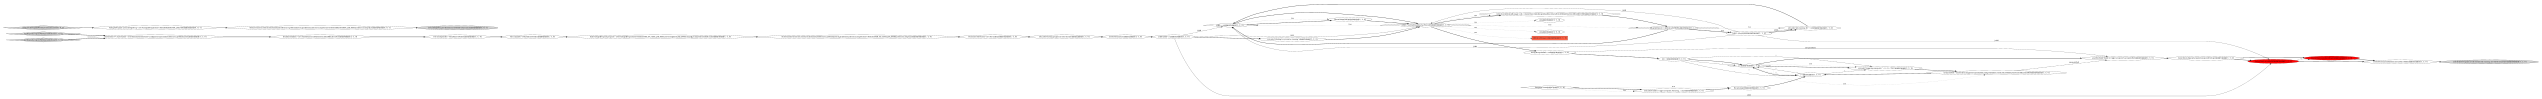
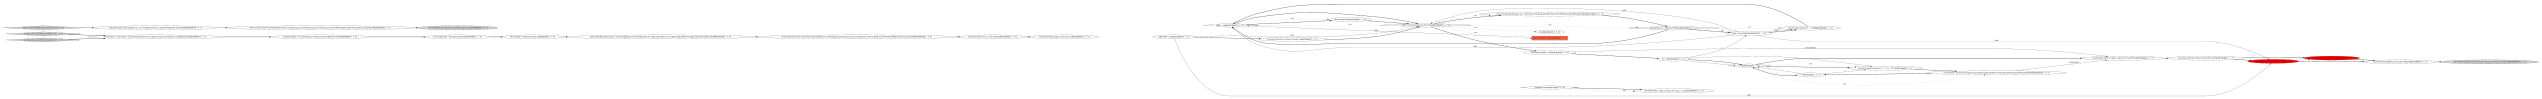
node "jobs@@@28@@@['1', '1', '0']": removed
edge "JobID jobId = null@@@24@@@['1', '1', '0']" -> "jobId == null@@@35@@@['1', '1', '0']": now "JobStatusMessage job@@@28@@@['0', '1', '0']" -> "jobId == null@@@35@@@['1', '1', '0']"
node "invokeThread.start()@@@23@@@['1', '1', '0']": removed
edge "int i = 0@@@40@@@['1', '1', '0']" -> "i++@@@42@@@['1', '1', '0']": now "int i = 0@@@40@@@['1', '1', '0']" -> "jobId = job.getJobId()@@@30@@@['1', '1', '0']"
node "Thread.sleep(500)@@@49@@@['1', '1', '0']": removed
